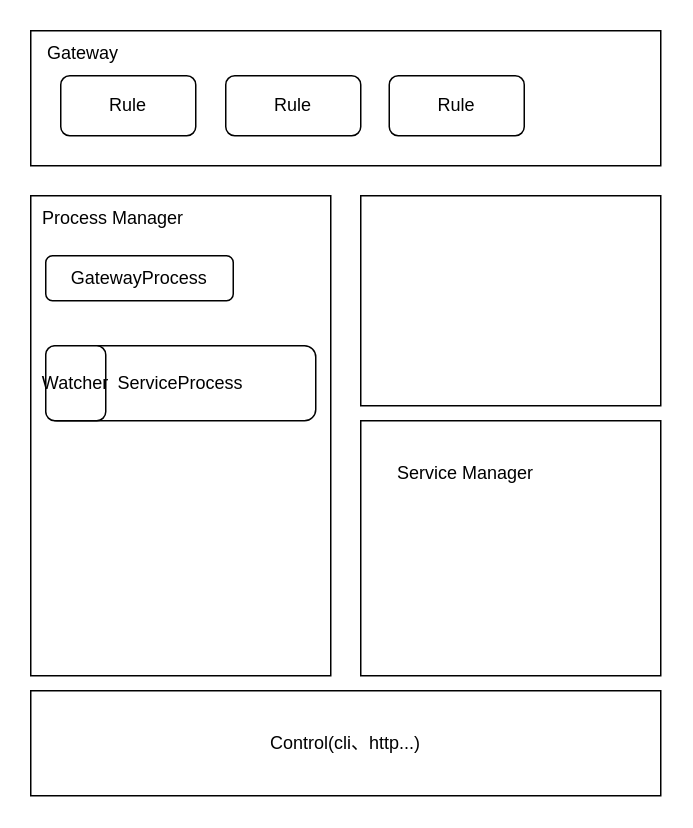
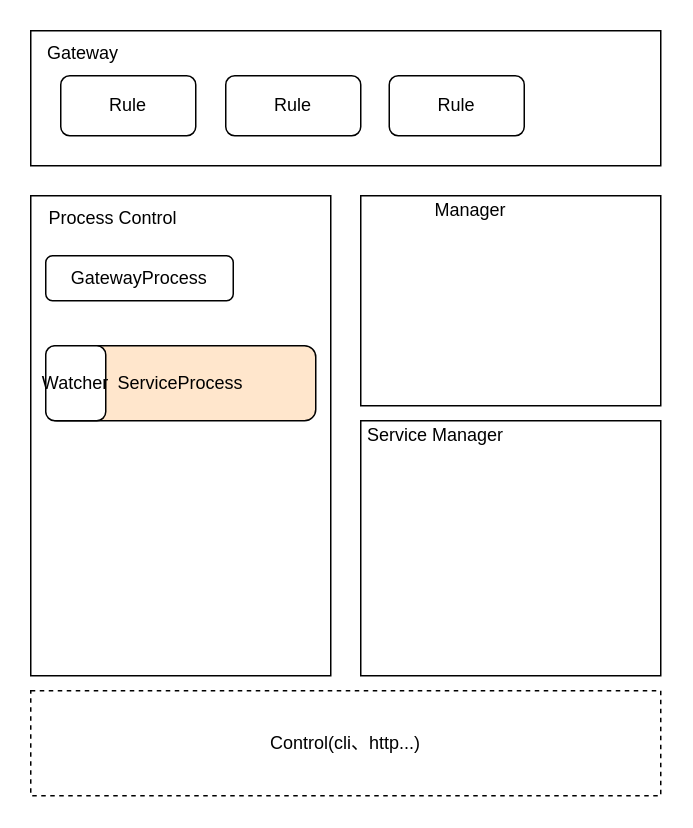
node "Collect Manager": added
node "Process Manager": label "Process Manager" -> "Process Control"
node "ServiceProcess": fillcolor #ffffff -> #ffe6cc
node "Service Manager": moved (466, 473) -> (436, 436)
node "Control(cli、http...)": style solid -> dashed
